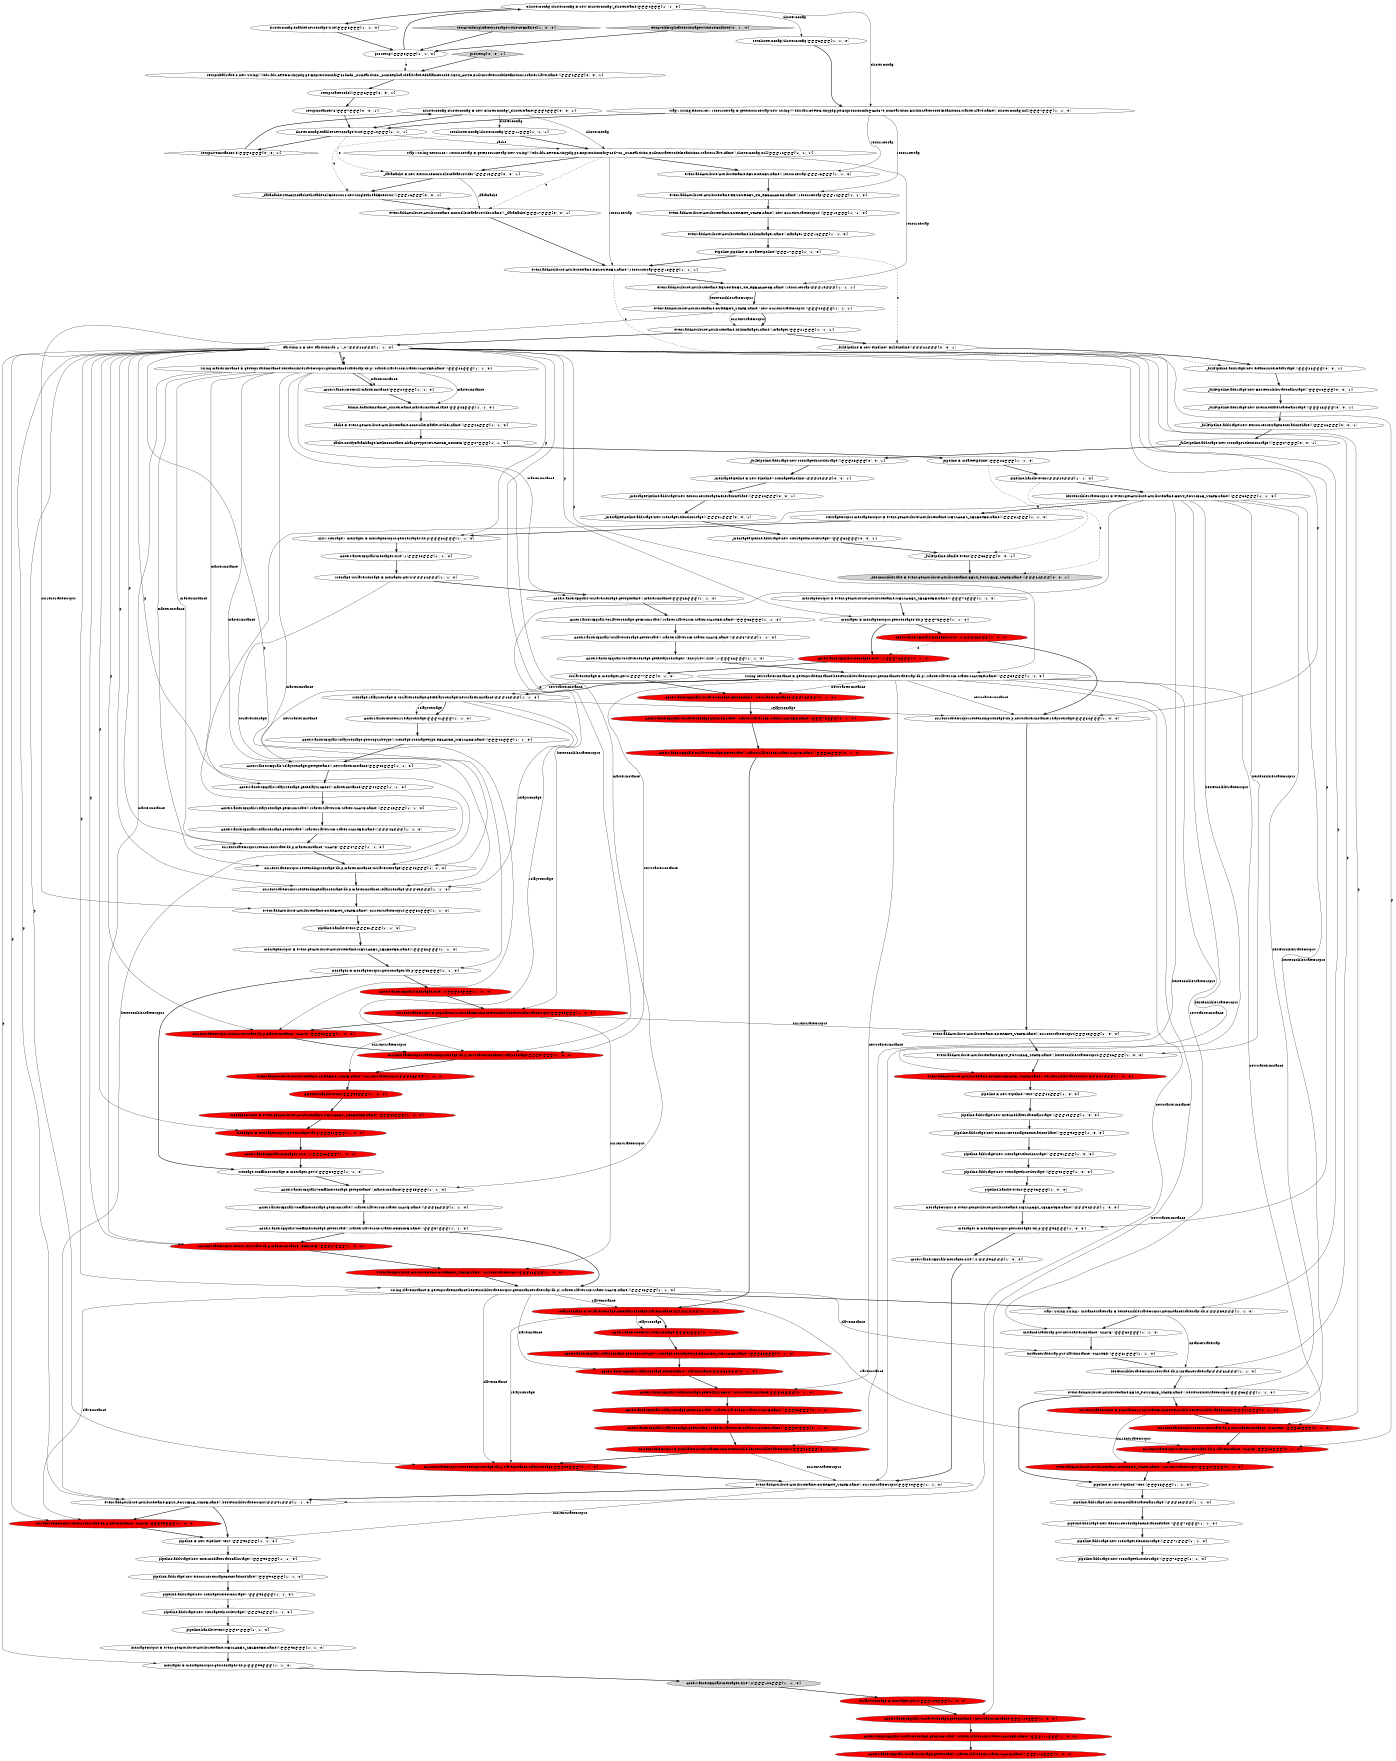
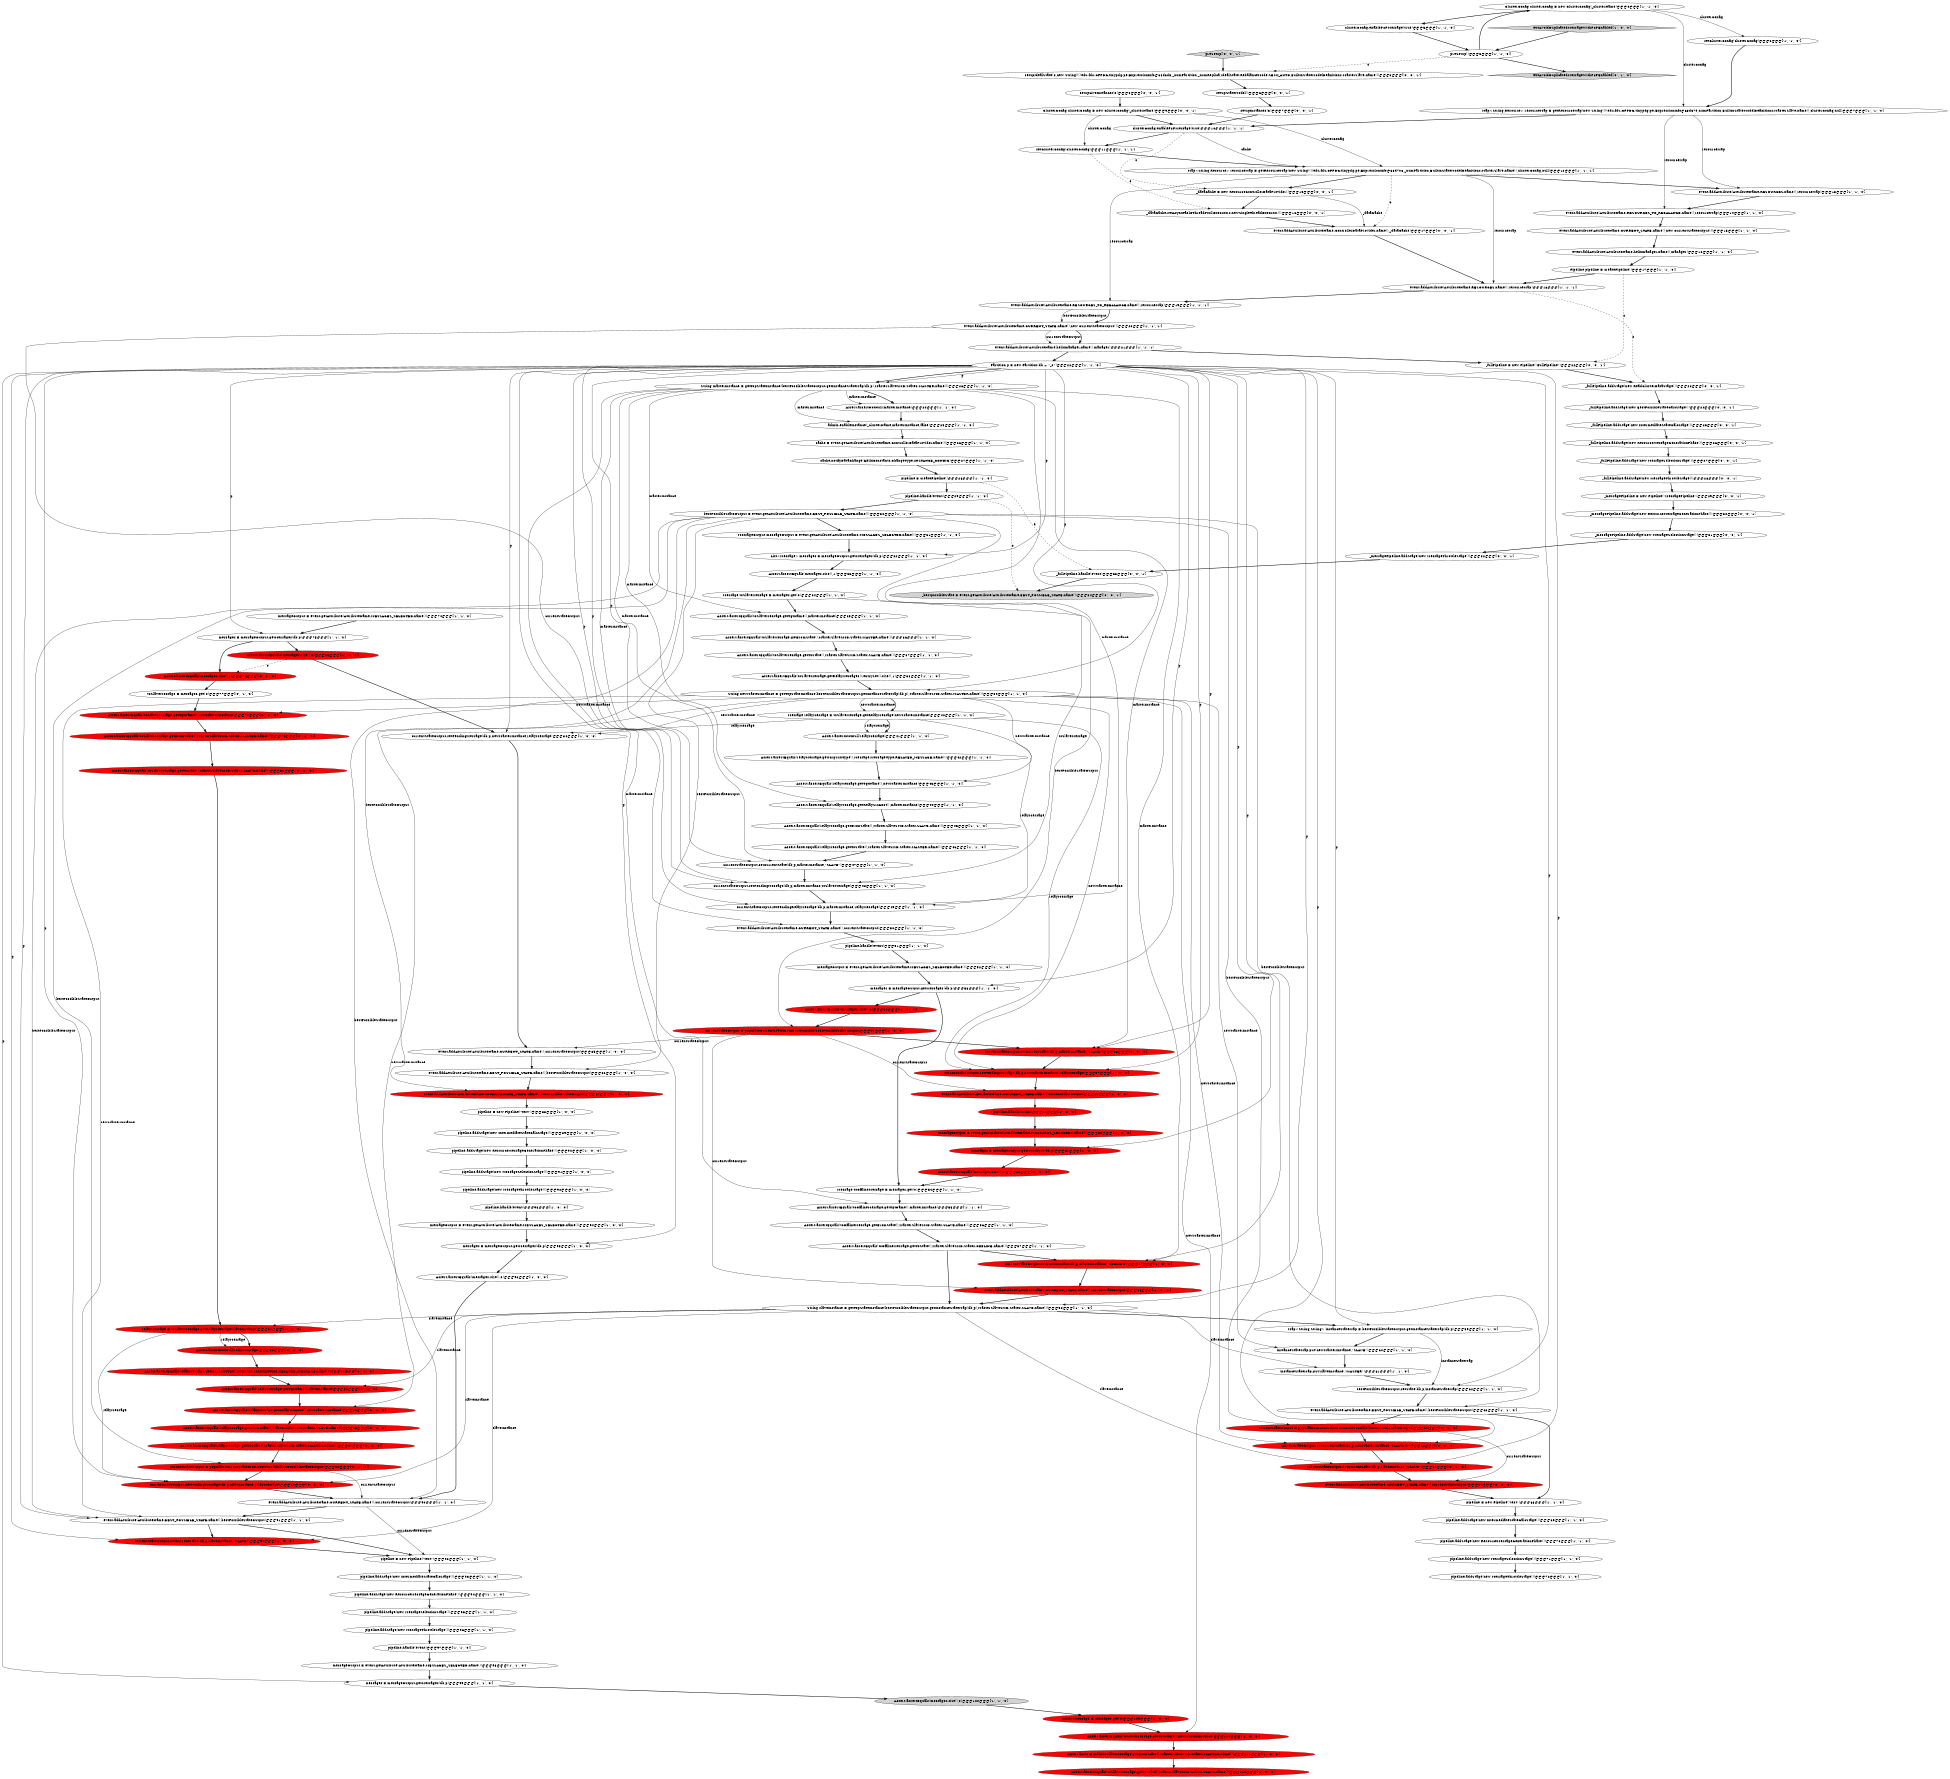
edge "testAvoidDuplicatedMessageWithP2PEnabled['0', '1', '0']" -> "preSetup()@@@3@@@['1', '1', '0']": reversed
edge "clusterConfig.enableP2PMessage(true)@@@10@@@['1', '1', '1']" -> "setupLiveInstances(3)@@@8@@@['0', '0', '1']": now "clusterConfig.enableP2PMessage(true)@@@10@@@['1', '1', '1']" -> "setClusterConfig(clusterConfig)@@@11@@@['1', '1', '1']"
node "setupLiveInstances(3)@@@8@@@['0', '0', '1']": shape diamond -> ellipse
